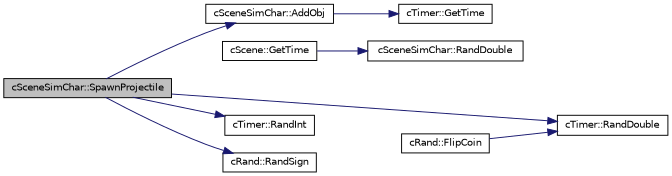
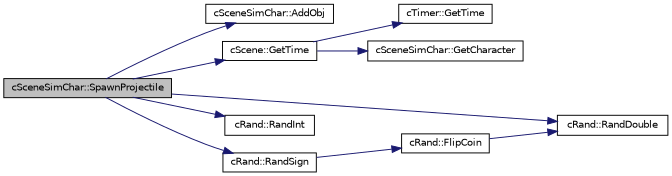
edge "cSceneSimChar::AddObj" -> "cTimer::GetTime": now "cScene::GetTime" -> "cTimer::GetTime"
node "cSceneSimChar::RandDouble": label "cSceneSimChar::RandDouble" -> "cSceneSimChar::GetCharacter"
edge "cSceneSimChar::SpawnProjectile" -> "cScene::GetTime": added
node "cTimer::RandInt": label "cTimer::RandInt" -> "cRand::RandInt"
node "cTimer::RandDouble": label "cTimer::RandDouble" -> "cRand::RandDouble"
edge "cRand::RandSign" -> "cRand::FlipCoin": added
